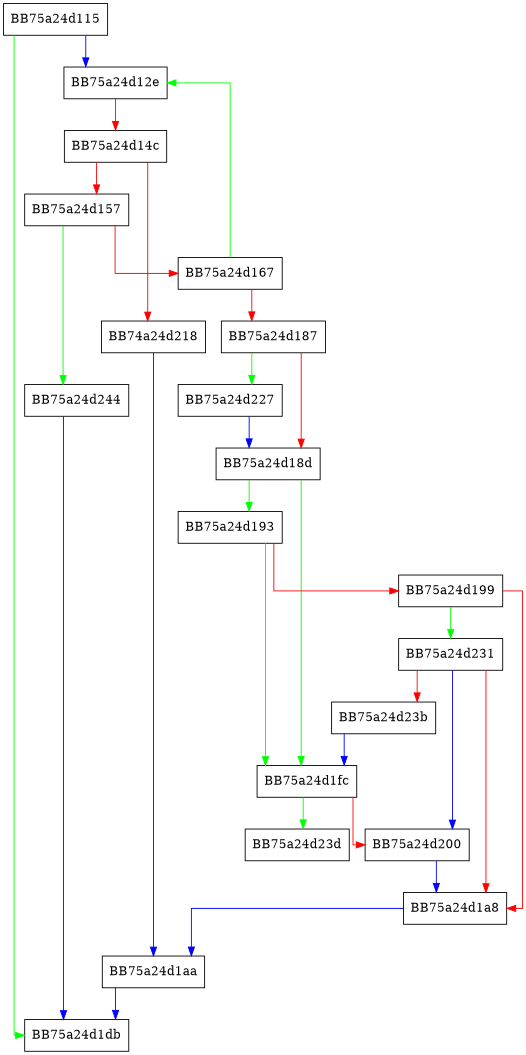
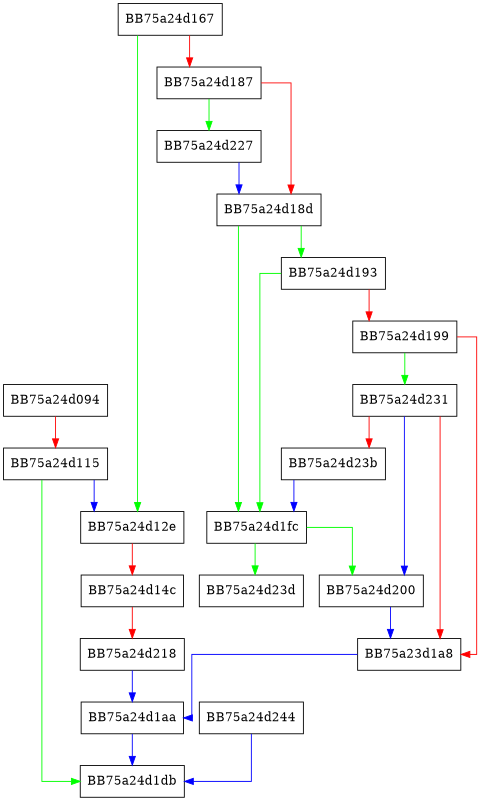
node "BB75a24d157": removed
node "BB74a24d218": label "BB74a24d218" -> "BB75a24d218"
node "BB75a24d094": added
edge "BB75a24d1fc" -> "BB75a24d200": color red -> green
node "BB75a24d1a8": label "BB75a24d1a8" -> "BB75a23d1a8"
